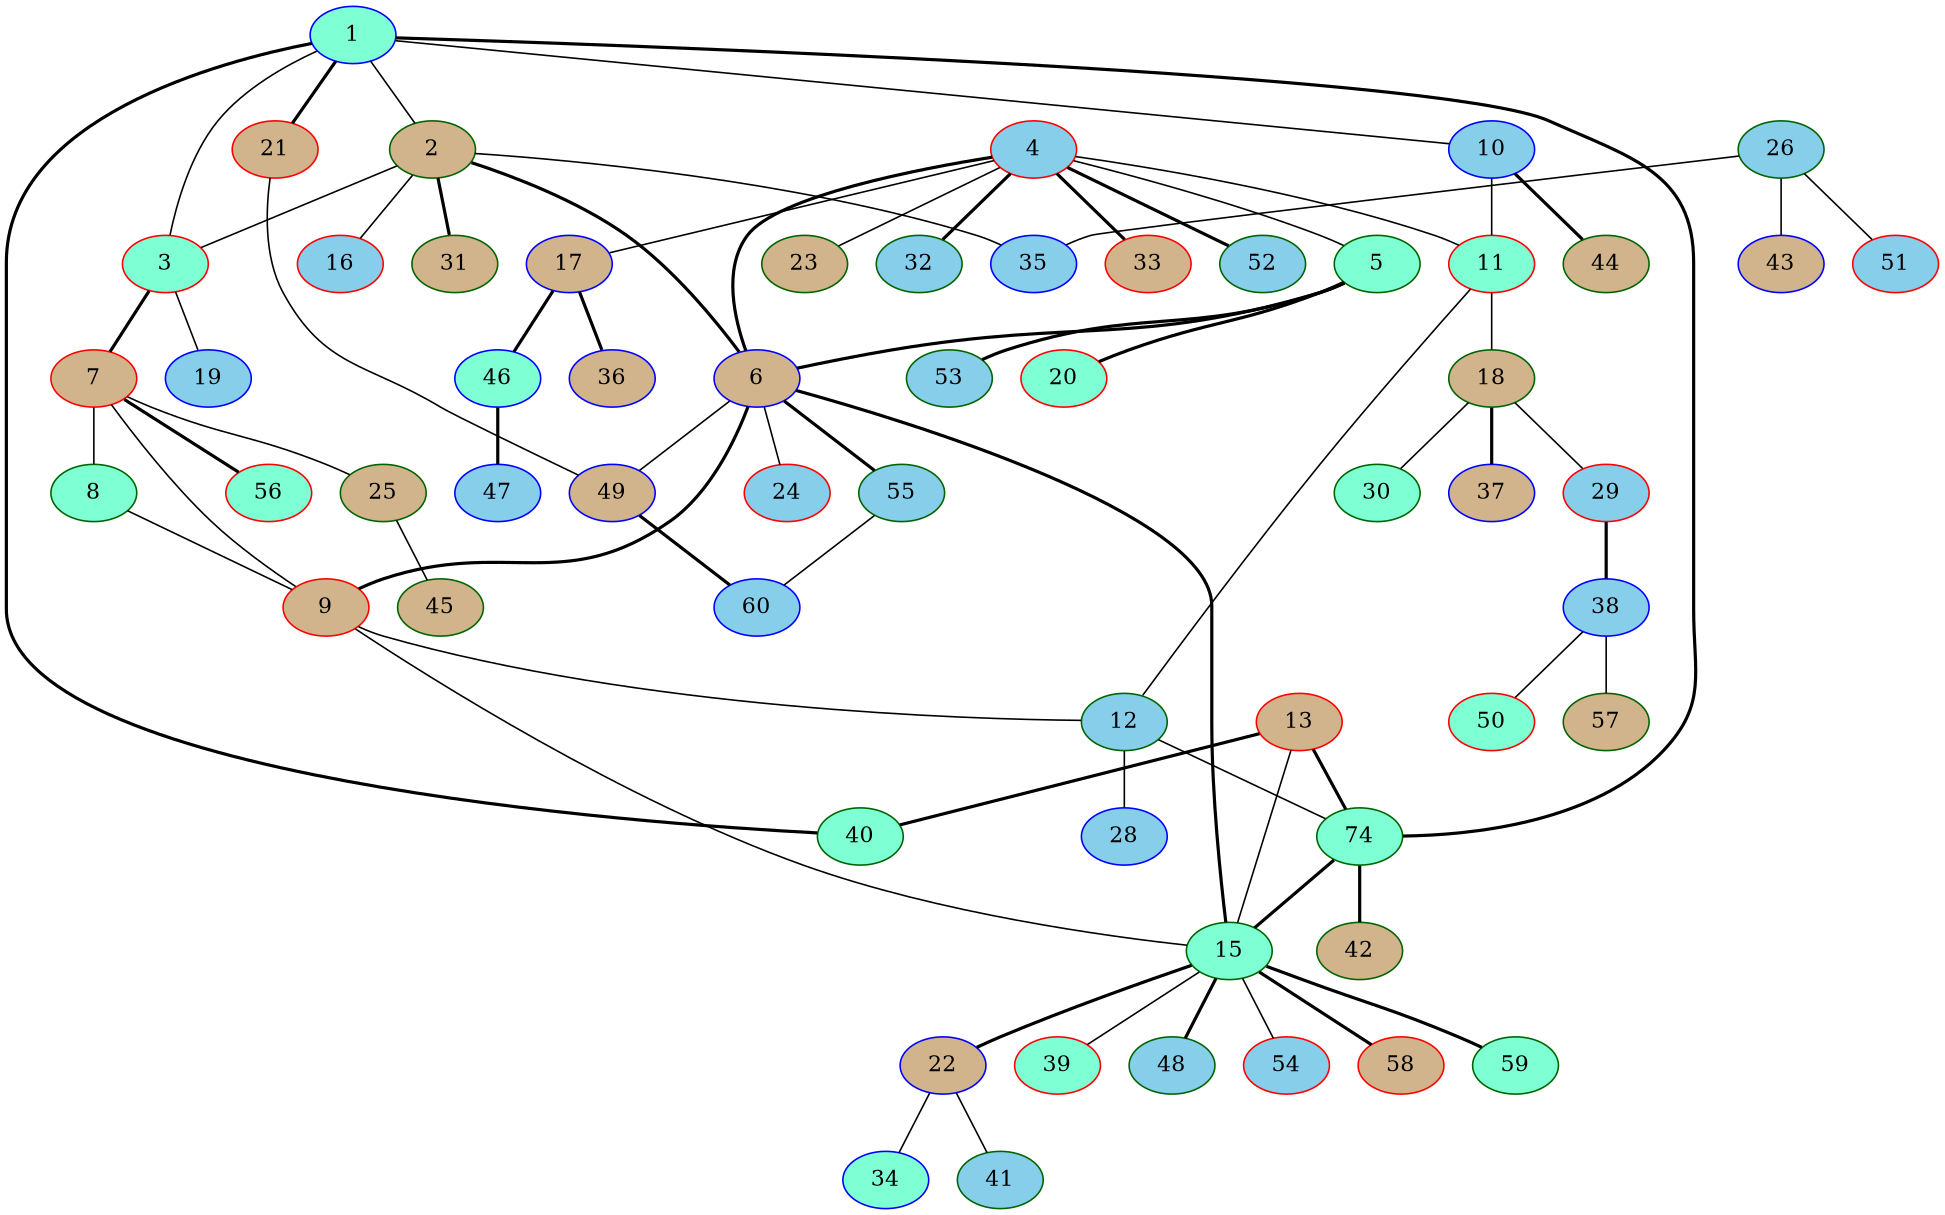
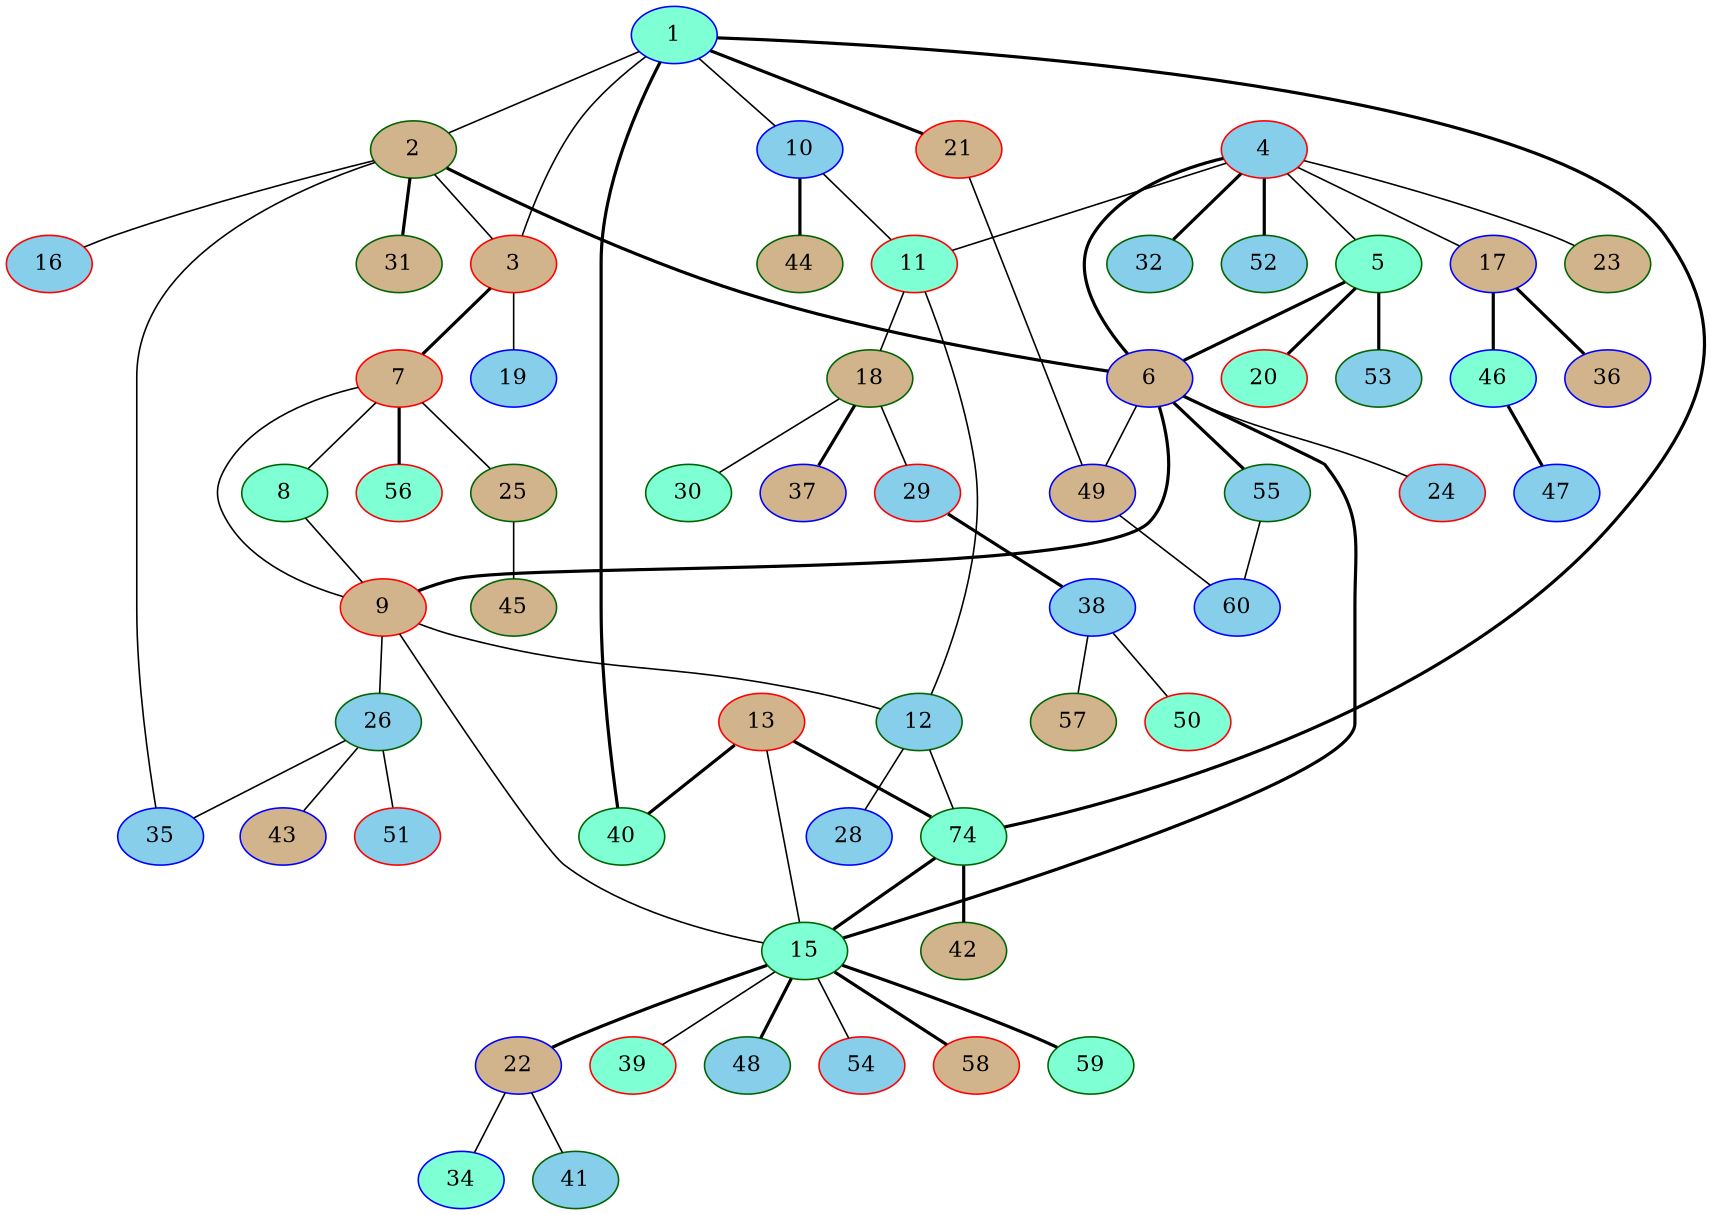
node "3": fillcolor aquamarine -> tan
node "33": removed
edge "49" -- "60": style bold -> solid
edge "9" -- "26": added
